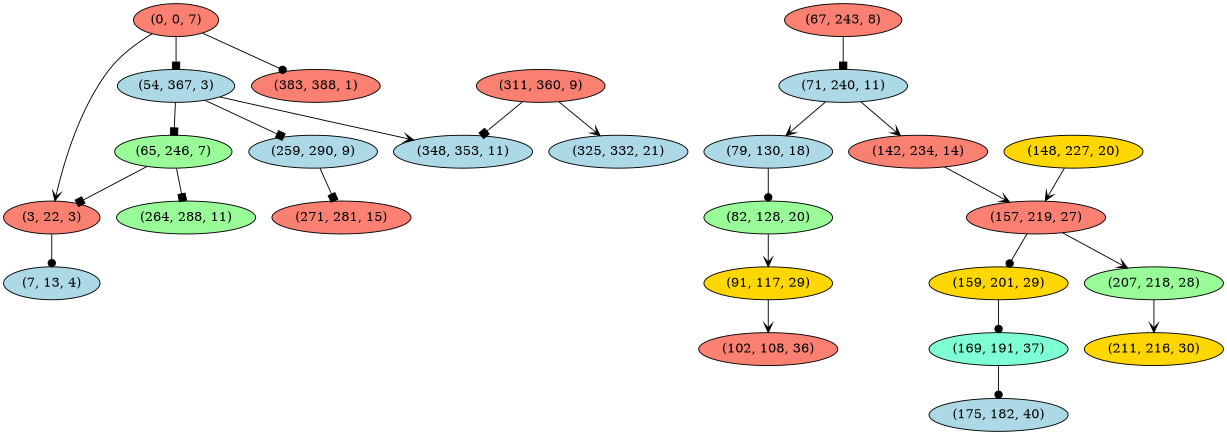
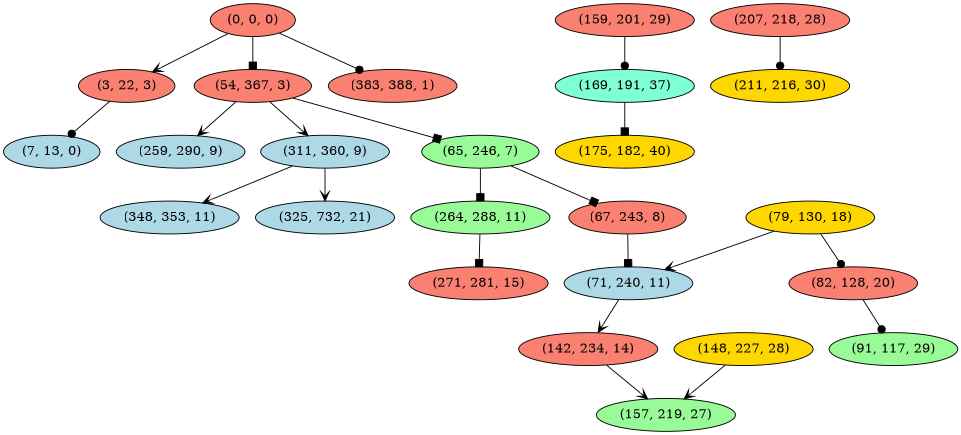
node "(0, 0, 7)": label "(0, 0, 7)" -> "(0, 0, 0)"
node "(54, 367, 3)": fillcolor lightblue -> salmon
node "(311, 360, 9)": fillcolor salmon -> lightblue
edge "(311, 360, 9)" -> "(348, 353, 11)": arrowhead box -> vee
edge "(71, 240, 11)" -> "(79, 130, 18)": reversed
edge "(54, 367, 3)" -> "(259, 290, 9)": arrowhead box -> vee
edge "(54, 367, 3)" -> "(348, 353, 11)": now "(54, 367, 3)" -> "(311, 360, 9)"
node "(325, 332, 21)": label "(325, 332, 21)" -> "(325, 732, 21)"
node "(79, 130, 18)": fillcolor lightblue -> gold
node "(148, 227, 20)": label "(148, 227, 20)" -> "(148, 227, 28)"
edge "(259, 290, 9)" -> "(271, 281, 15)": now "(264, 288, 11)" -> "(271, 281, 15)"
edge "(65, 246, 7)" -> "(3, 22, 3)": now "(65, 246, 7)" -> "(67, 243, 8)"
node "(82, 128, 20)": fillcolor palegreen -> salmon
node "(157, 219, 27)": fillcolor salmon -> palegreen
edge "(82, 128, 20)" -> "(91, 117, 29)": arrowhead vee -> dot
edge "(157, 219, 27)" -> "(159, 201, 29)": removed
edge "(157, 219, 27)" -> "(207, 218, 28)": removed
node "(7, 13, 4)": label "(7, 13, 4)" -> "(7, 13, 0)"
node "(91, 117, 29)": fillcolor gold -> palegreen
node "(159, 201, 29)": fillcolor gold -> salmon
node "(207, 218, 28)": fillcolor palegreen -> salmon
edge "(207, 218, 28)" -> "(211, 216, 30)": arrowhead vee -> dot
node "(102, 108, 36)": removed
edge "(169, 191, 37)" -> "(175, 182, 40)": arrowhead dot -> box
node "(175, 182, 40)": fillcolor lightblue -> gold
